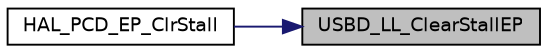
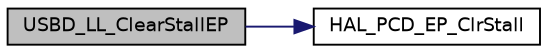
edge "HAL_PCD_EP_ClrStall" -> "USBD_LL_ClearStallEP": reversed
